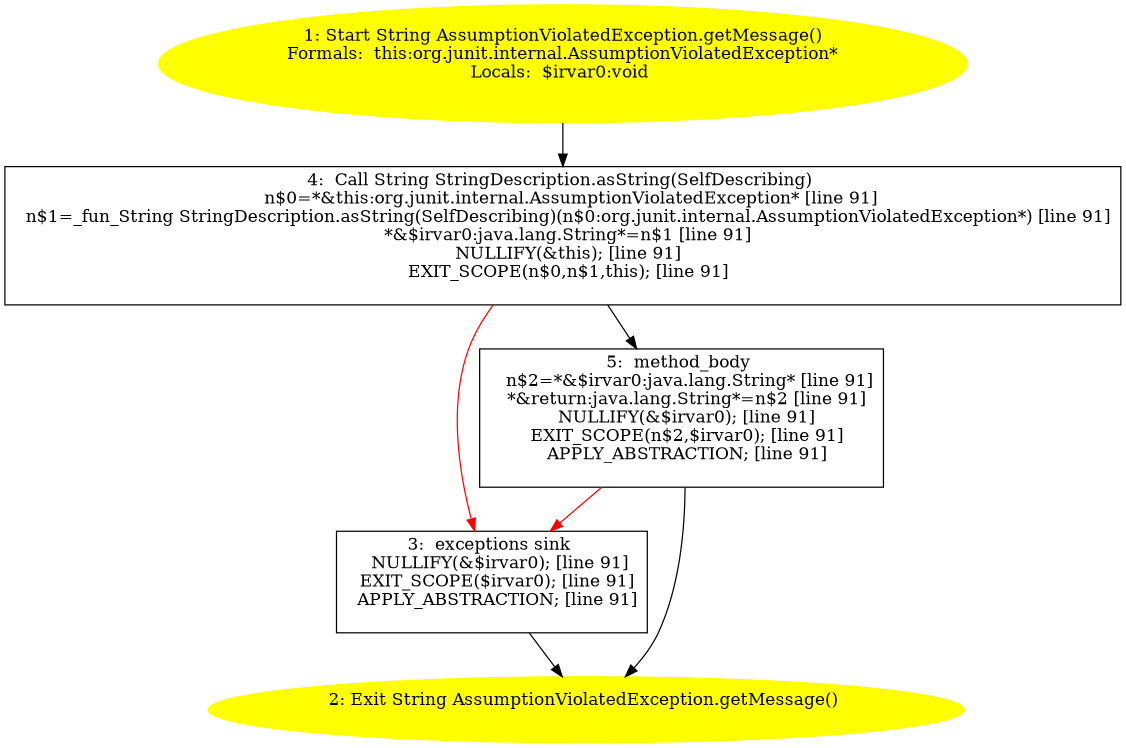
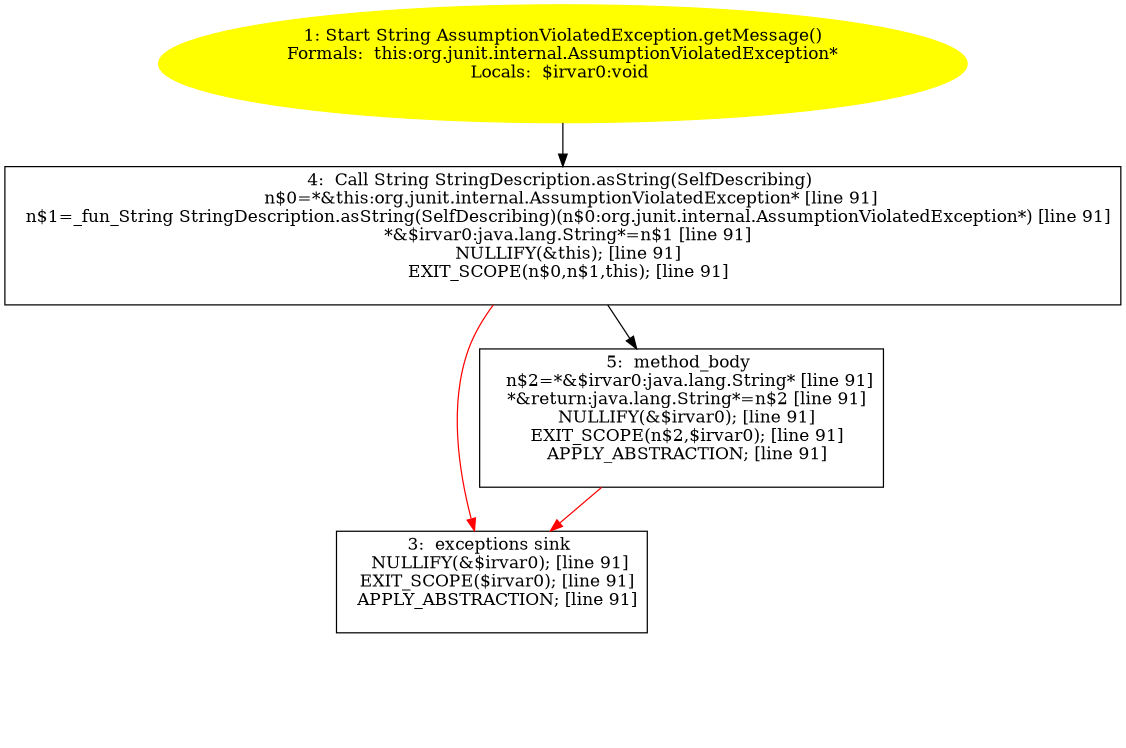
node "2: Exit String AssumptionViolatedException.getMessage()": removed
